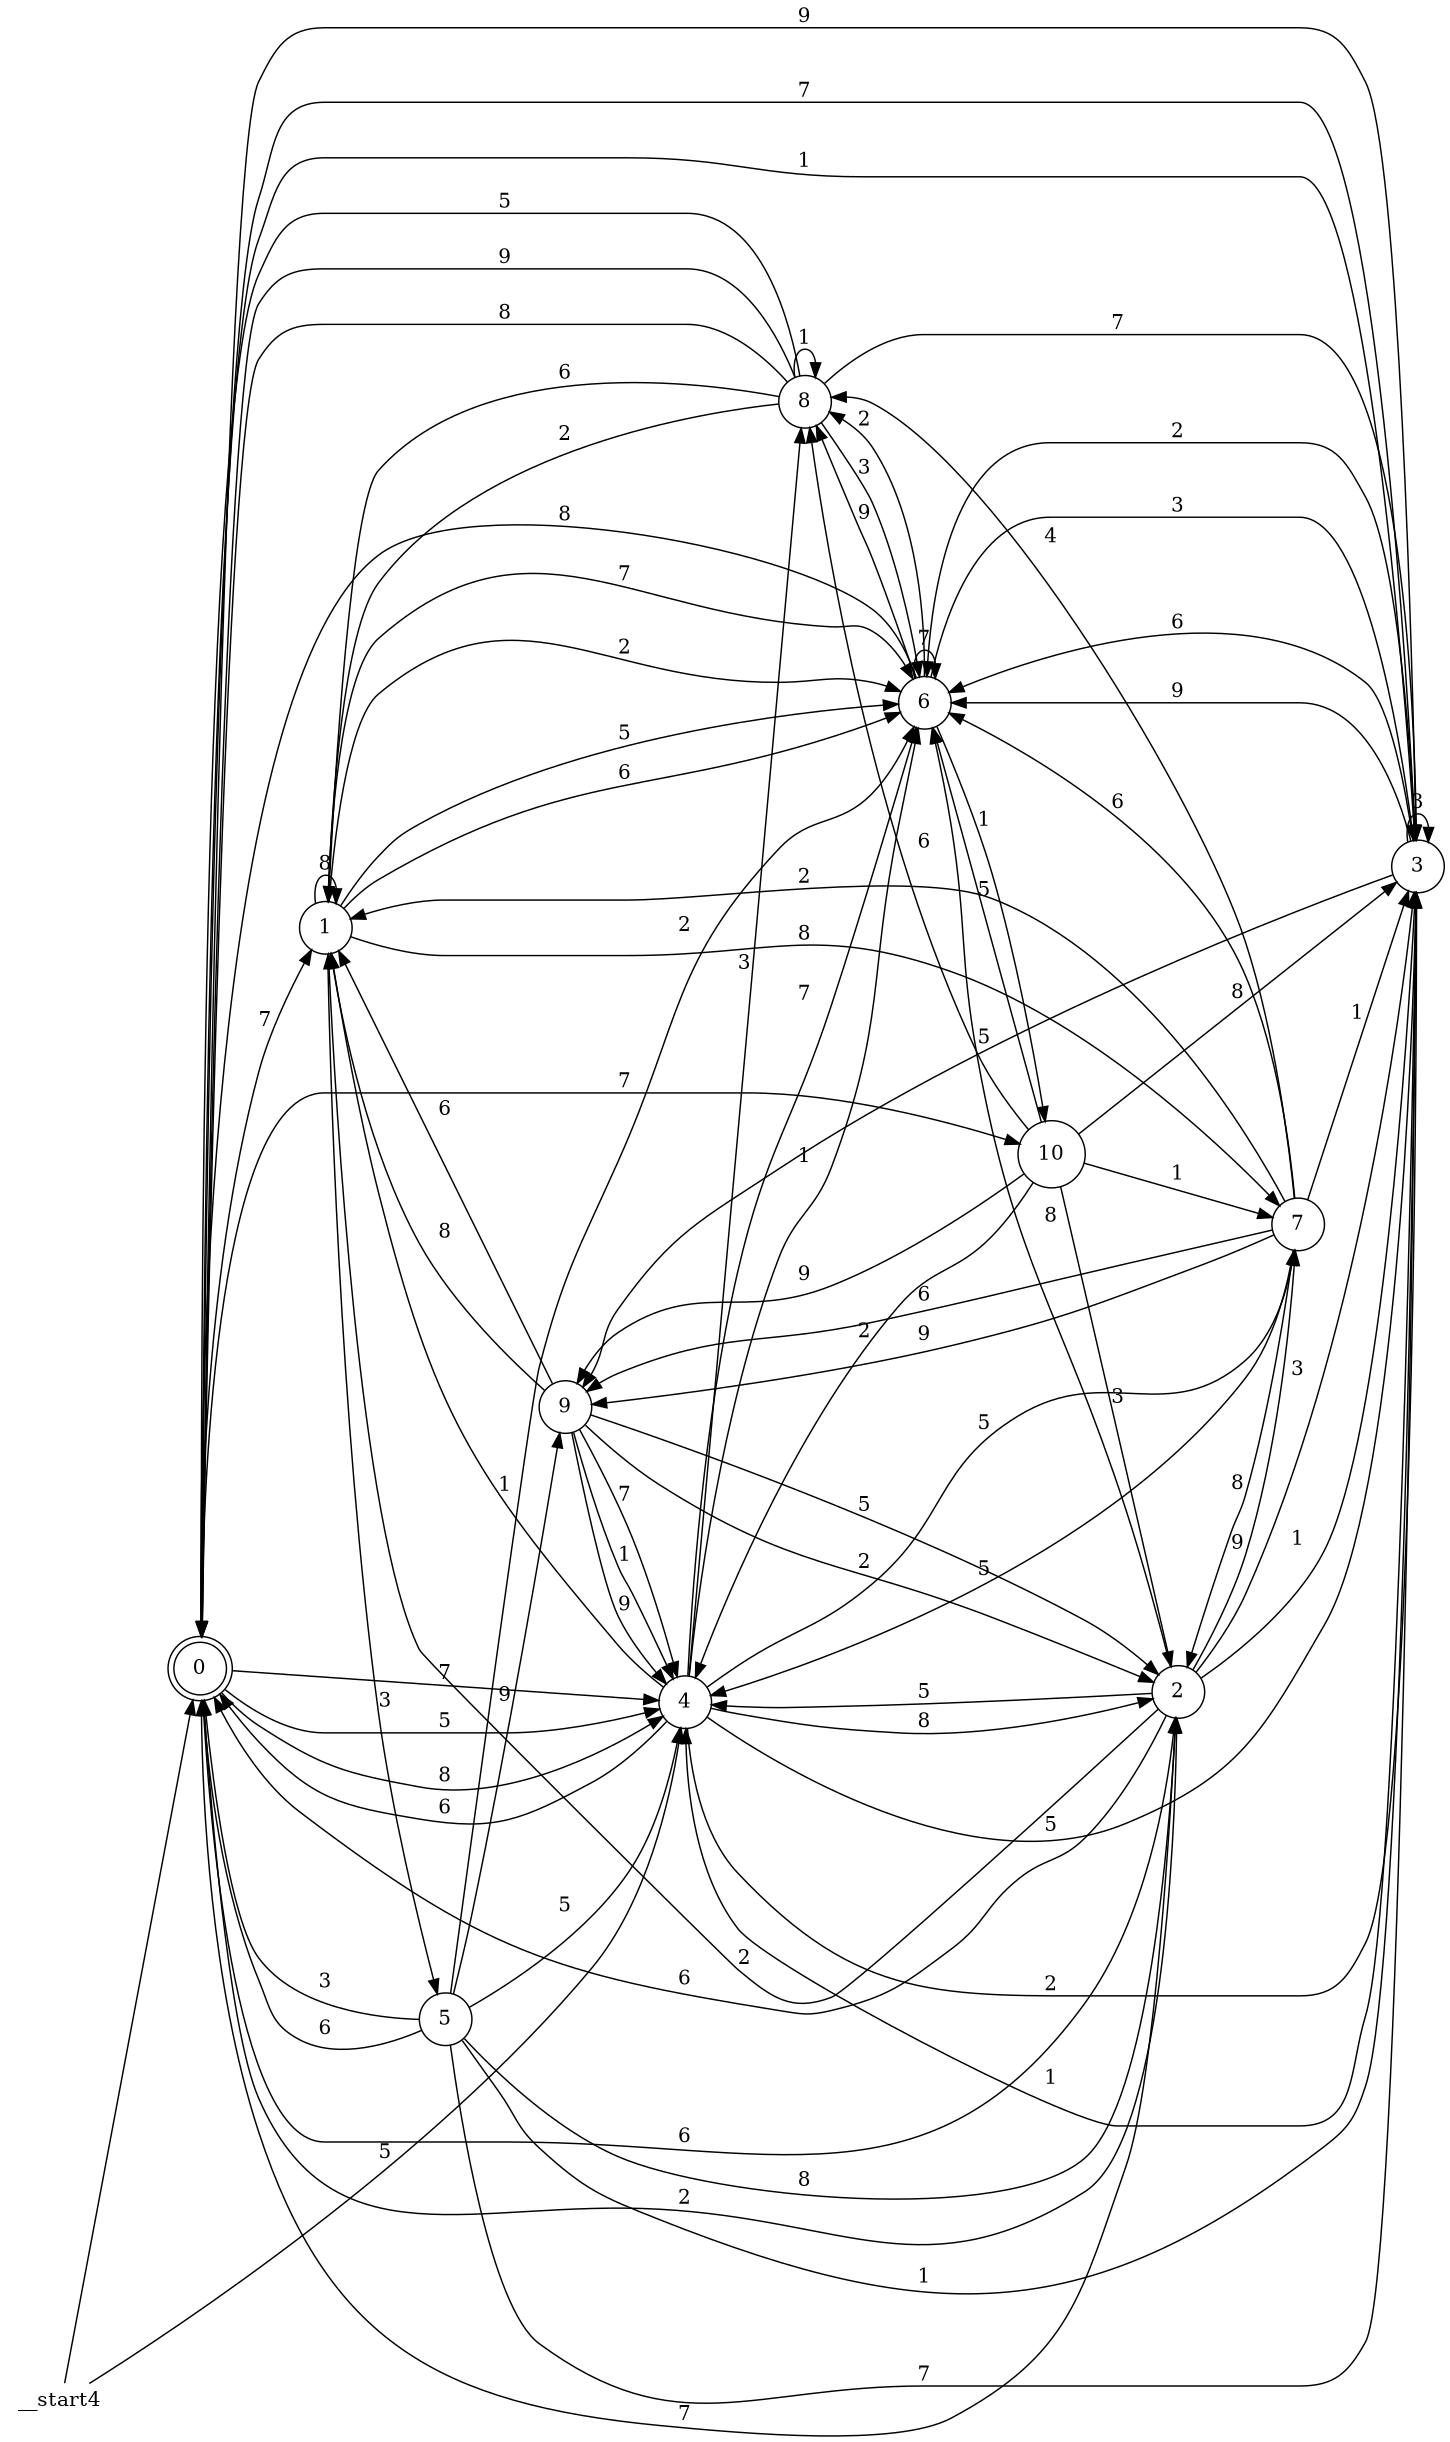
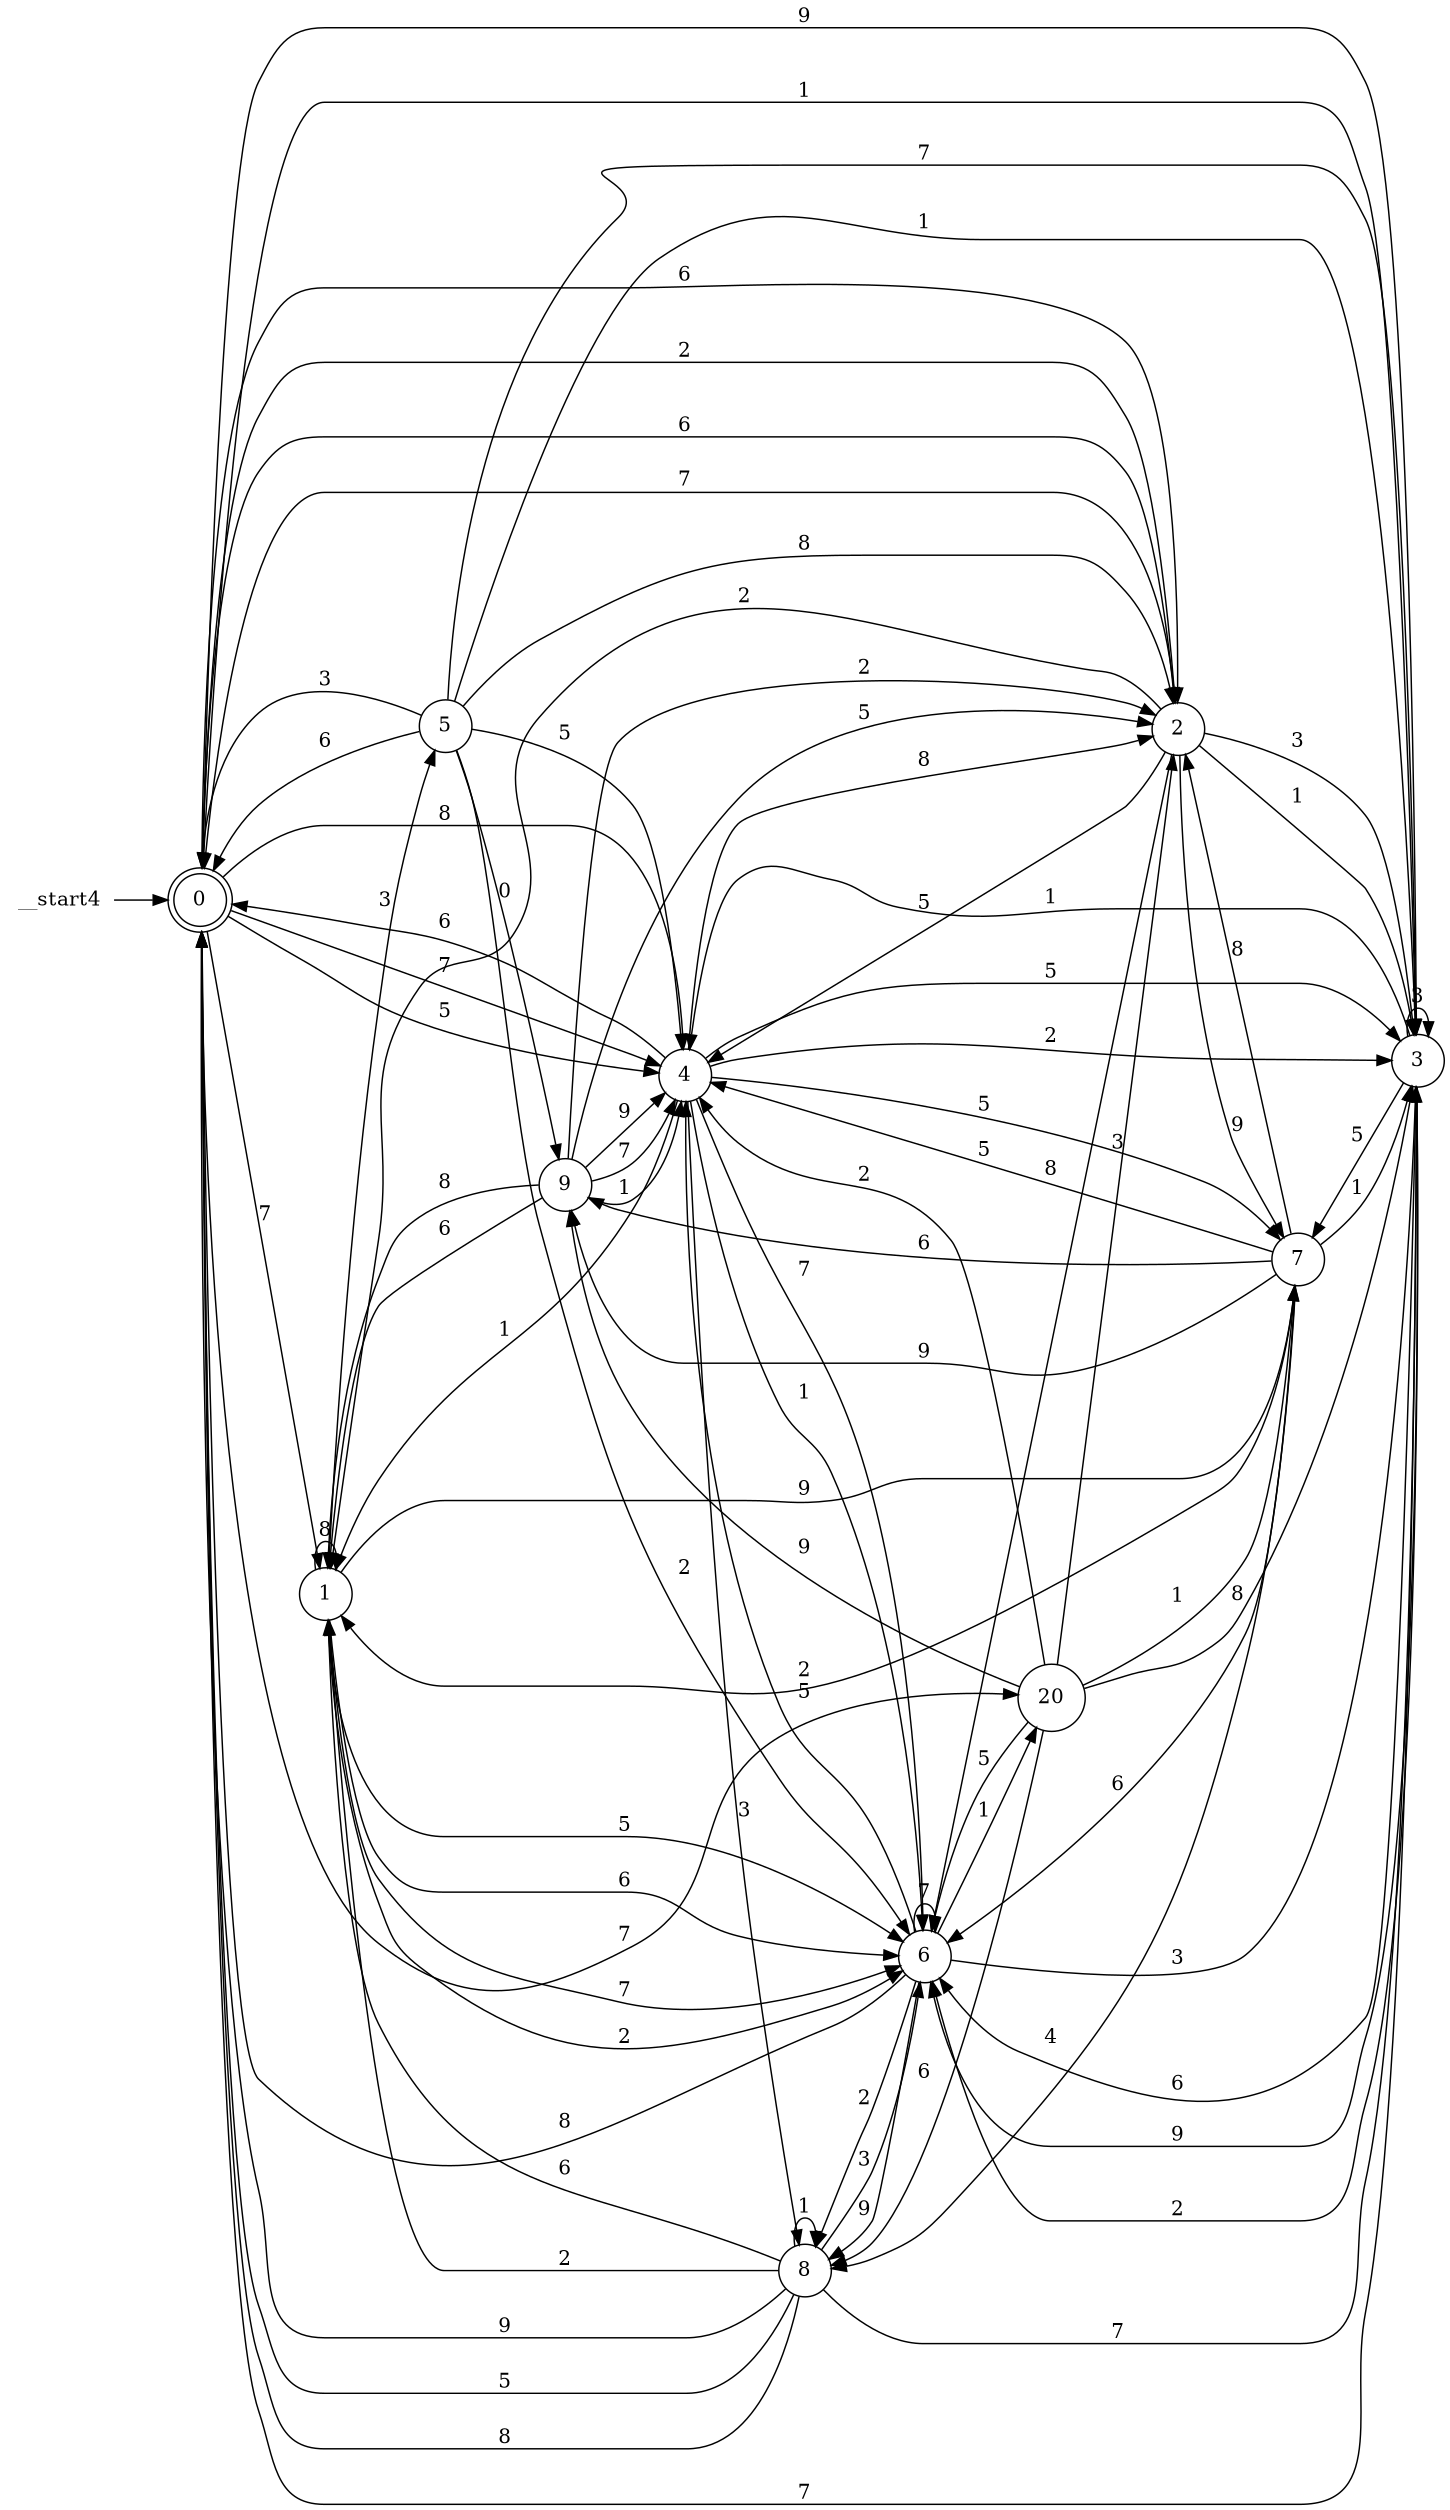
edge "1" -> "7": label "8" -> "9"
edge "3" -> "9": now "3" -> "7"
node "10": label "10" -> "20"
edge "5" -> "9": label "9" -> "0"
edge "__start4" -> "4": now "6" -> "4"
